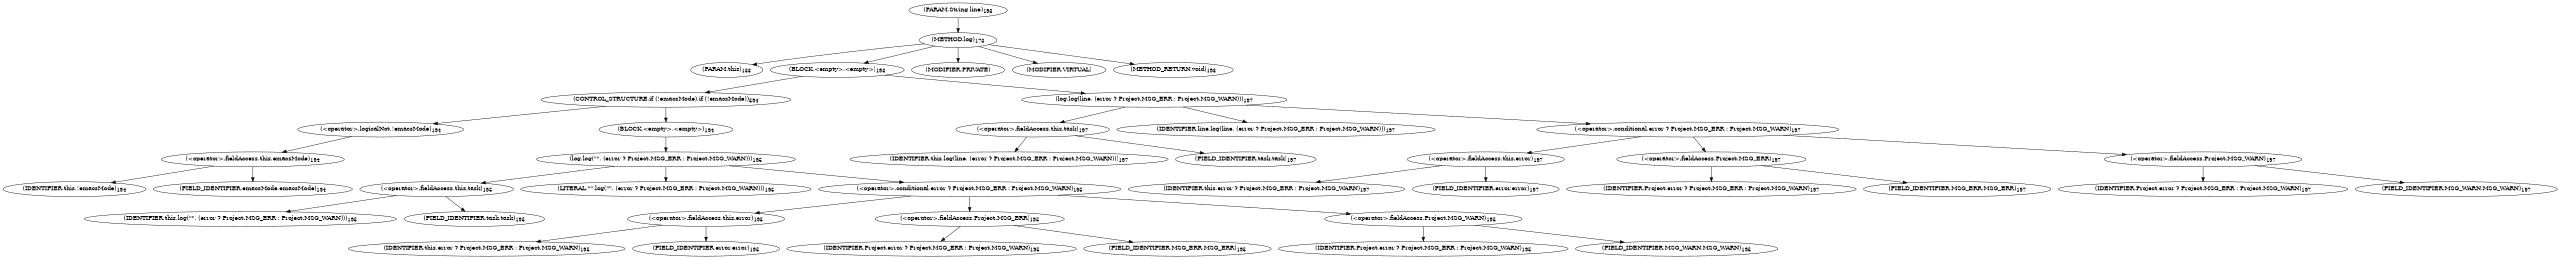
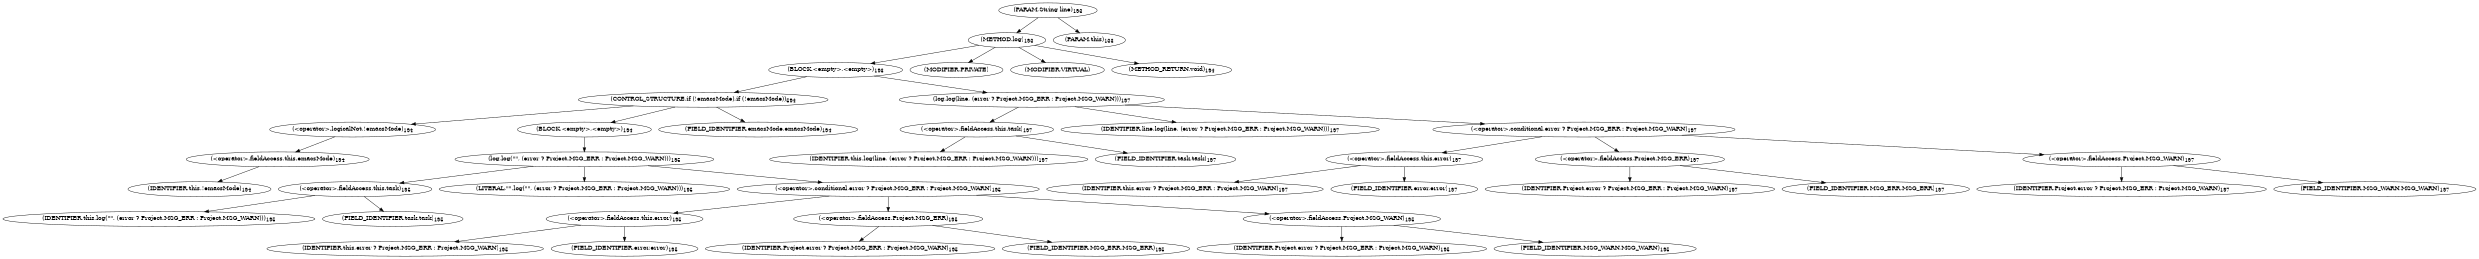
node "(METHOD,log)": text "173" -> "193"
edge "(METHOD,log)" -> "(PARAM,this)": now "(PARAM,String line)" -> "(PARAM,this)"
node "(METHOD_RETURN,void)": text "193" -> "194"
edge "(<operator>.fieldAccess,this.emacsMode)" -> "(FIELD_IDENTIFIER,emacsMode,emacsMode)": now "(CONTROL_STRUCTURE,if (!emacsMode),if (!emacsMode))" -> "(FIELD_IDENTIFIER,emacsMode,emacsMode)"
